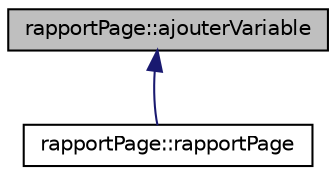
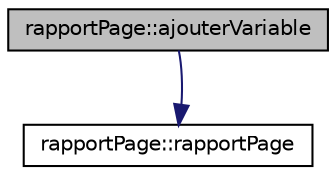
edge "rapportPage::rapportPage" -> "rapportPage::ajouterVariable": reversed
